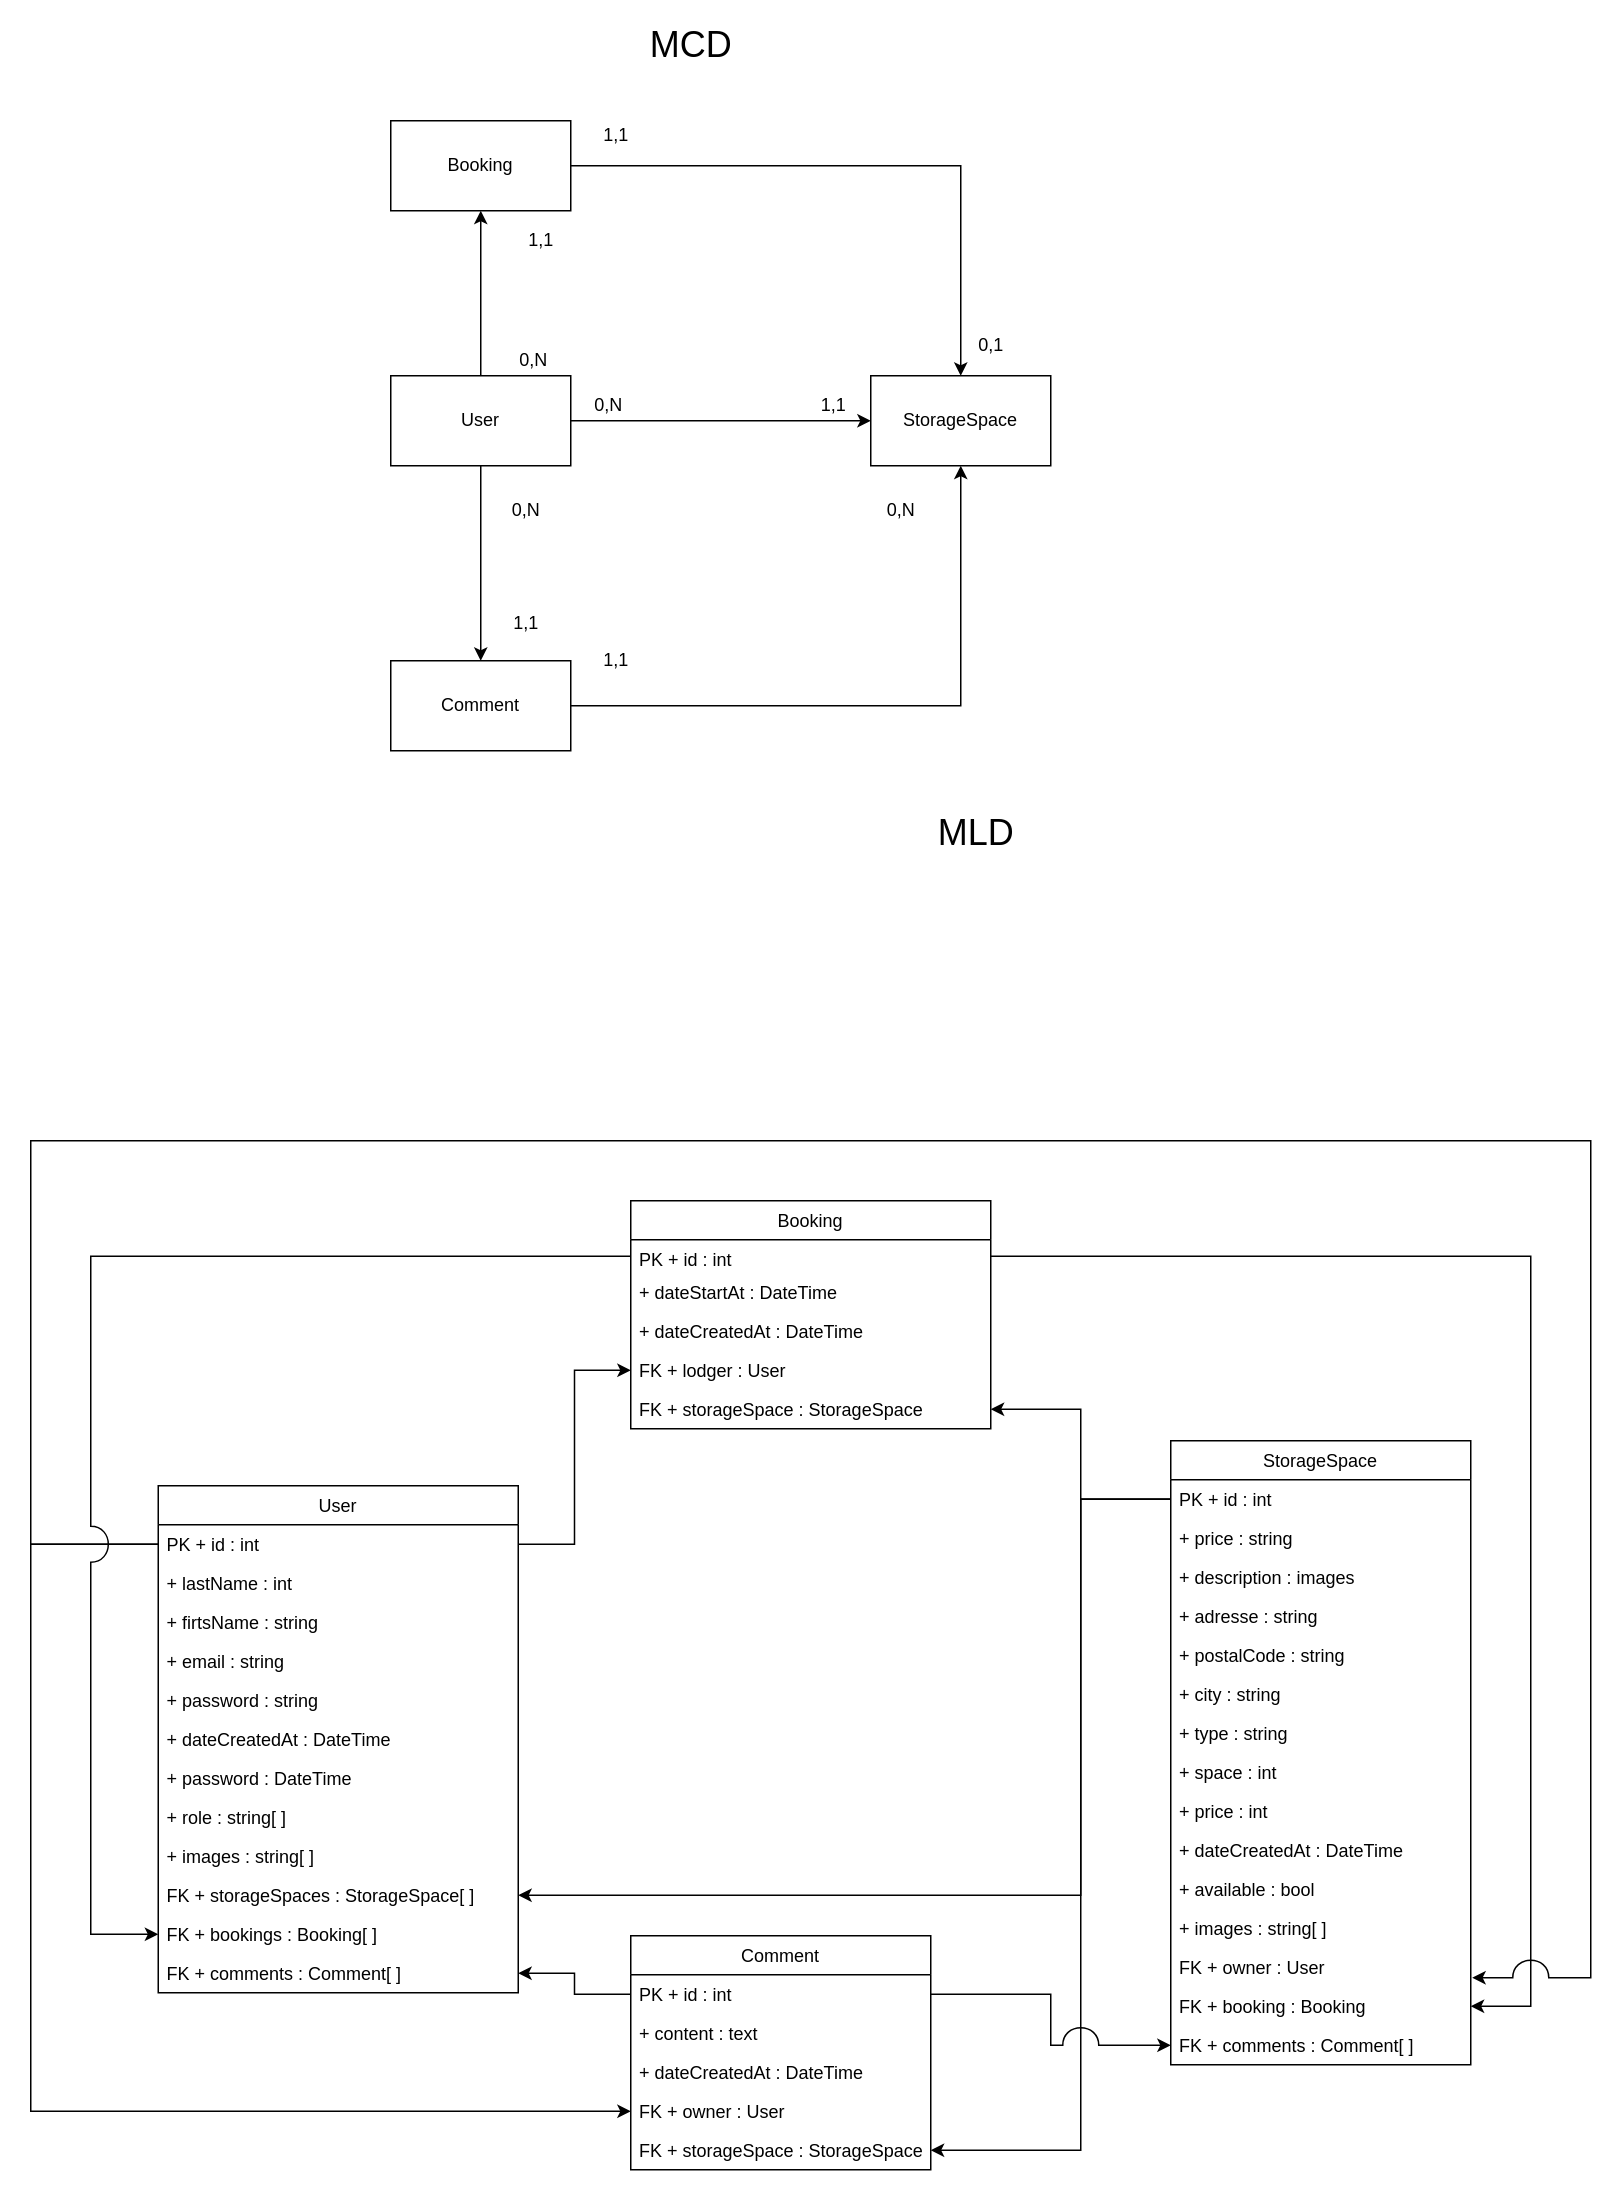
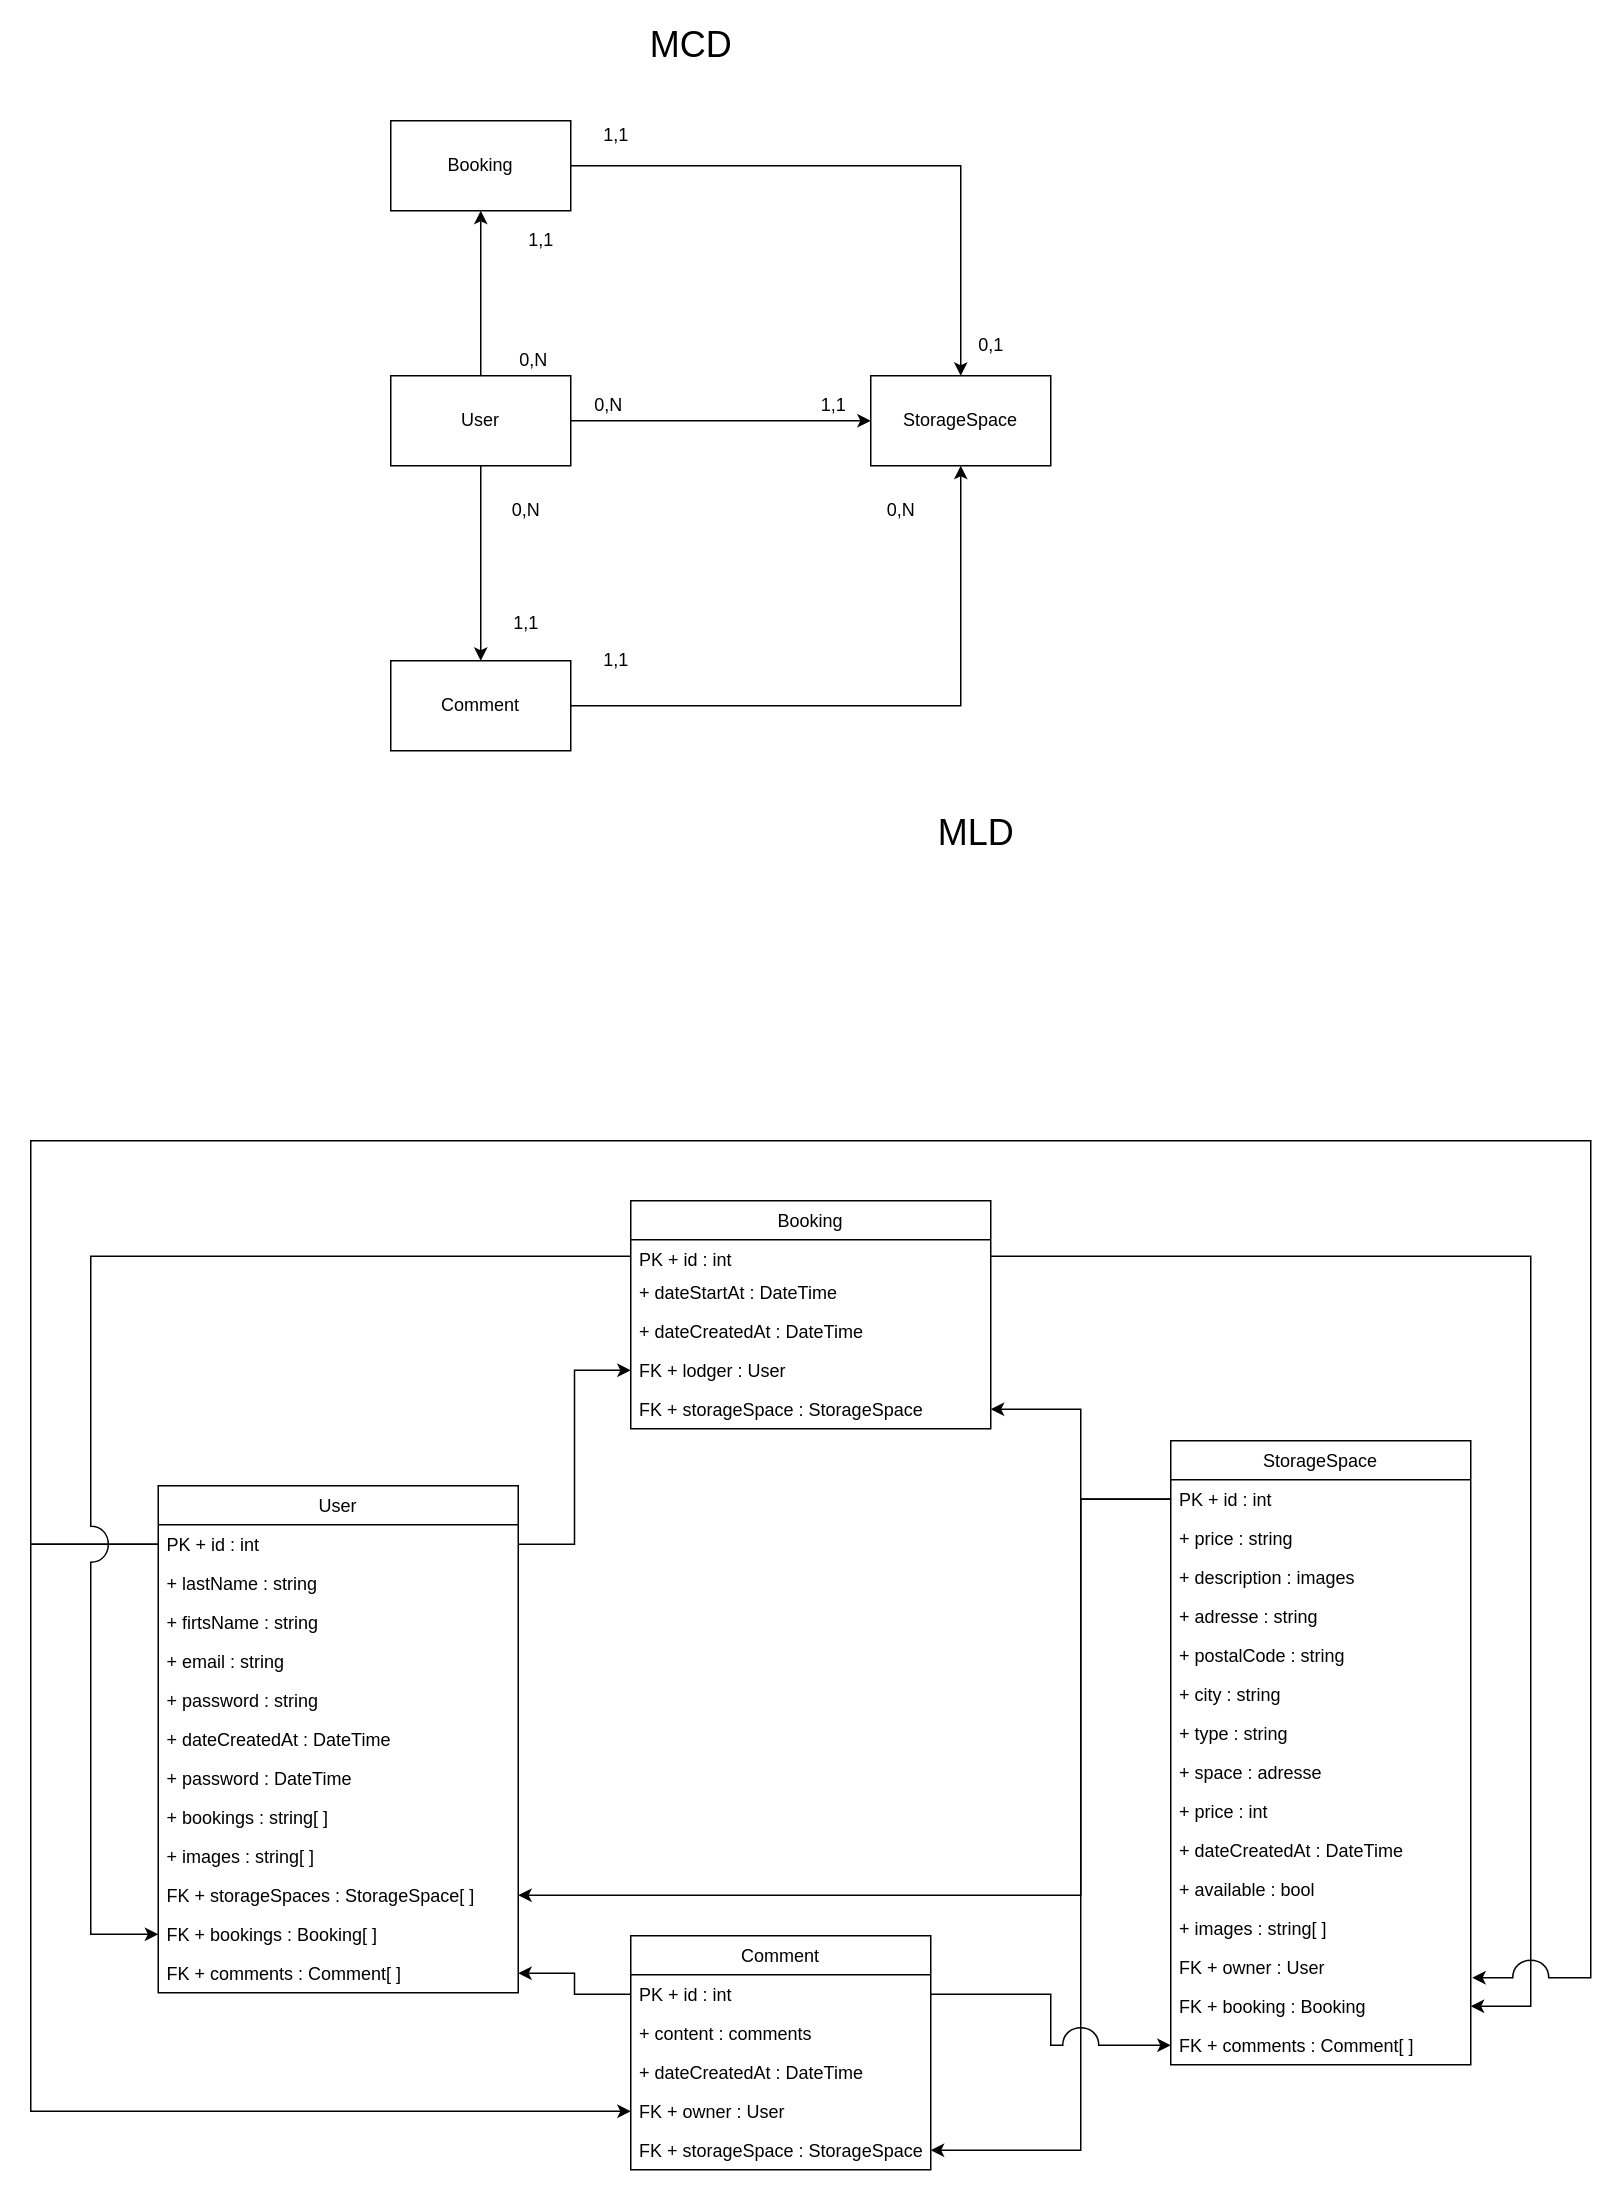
node "+ lastName : int": label "+ lastName : int" -> "+ lastName : string"
node "+ space : int": label "+ space : int" -> "+ space : adresse"
node "+ role : string[ ]": label "+ role : string[ ]" -> "+ bookings : string[ ]"
node "+ content : text": label "+ content : text" -> "+ content : comments"
